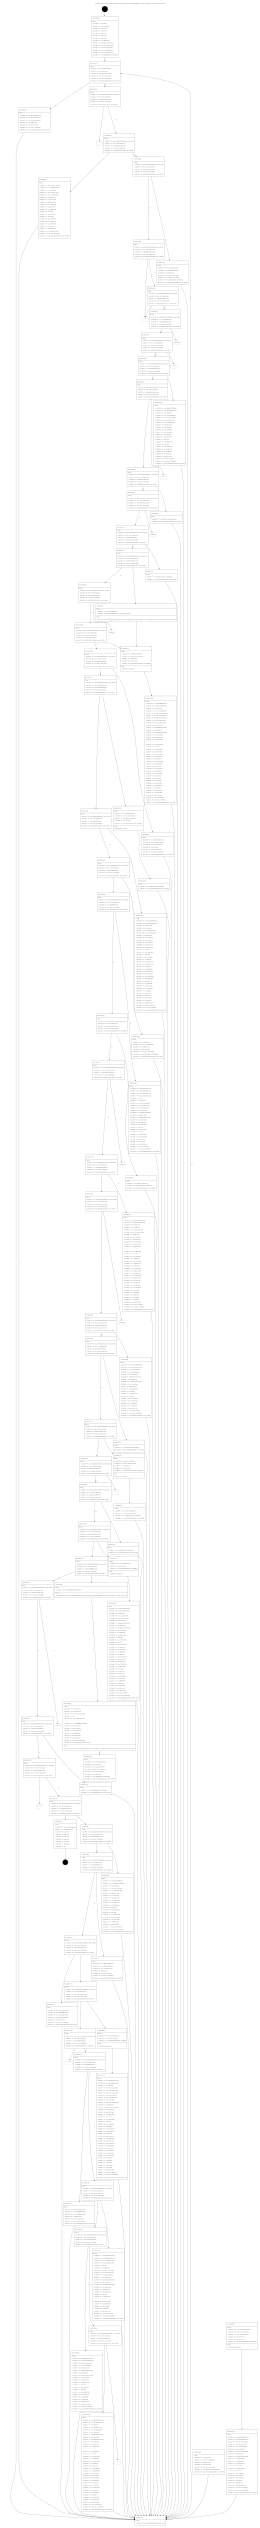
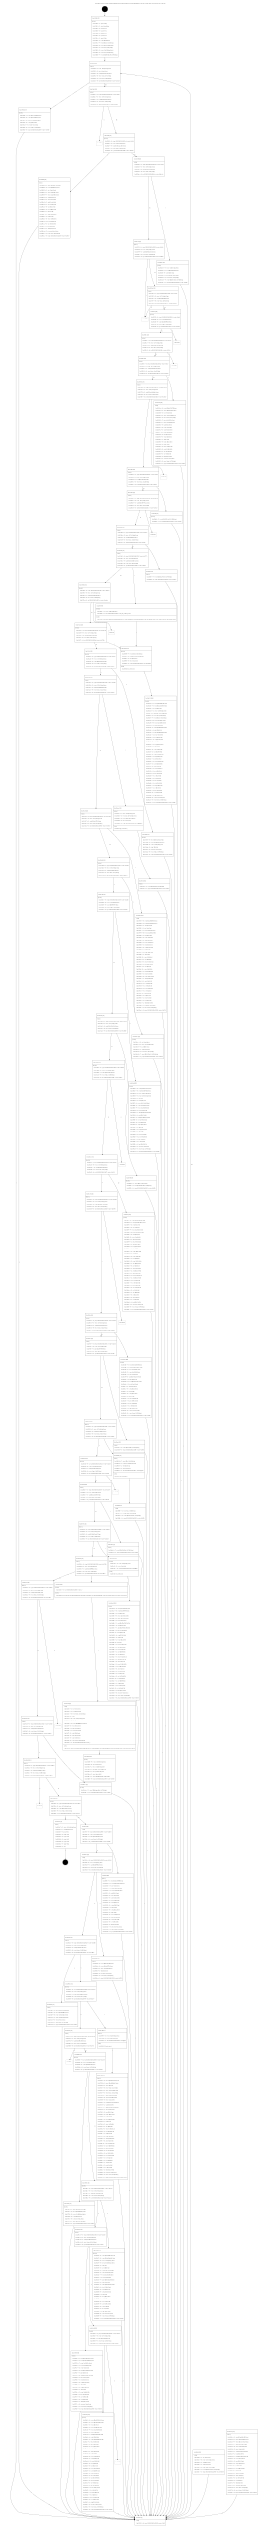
node "0x401c00 [27]": removed
